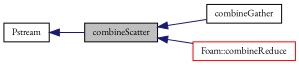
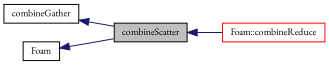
edge "combineGather" -> "combineScatter": reversed
node "Pstream": label "Pstream" -> "Foam"
